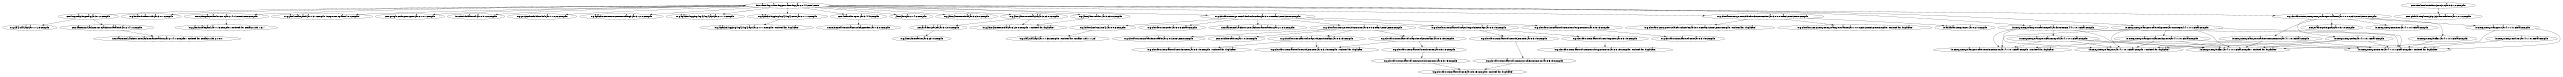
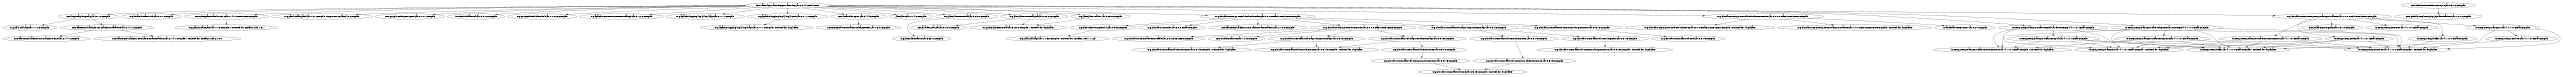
edge "com.bugsnag:bugsnag:jar:3.7.2:compile" -> "dev.waterdog.waterdogpe:waterdog:jar:2.0.4-SNAPSHOT": reversed
node "org.bitbucket.b_c:jose4j:jar:0.9.6:compile": label "org.bitbucket.b_c:jose4j:jar:0.9.6:compile" -> "org.bitbucket.b_c:github4j:jar:0.9.6:compile"
edge "net.java.dev.jna:jna:jar:5.13.0:compile" -> "org.jline:jline-native:jar:3.23.0:compile": now "org.jline:jline-terminal:jar:3.23.0:compile" -> "org.jline:jline-native:jar:3.23.0:compile"
edge "io.netty:netty-transport:jar:4.1.101.Final:compile" -> "io.netty:netty-resolver:jar:4.1.101.Final:compile": added
node "com.fasterxml.jackson.core:jackson-core:jar:2.14.1:compile": added
